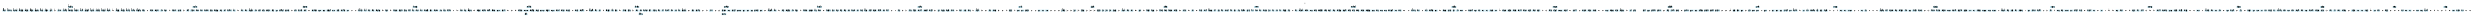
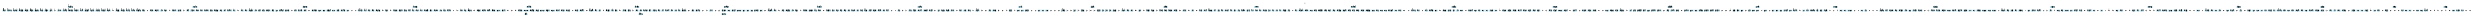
node "pe,4359": added
